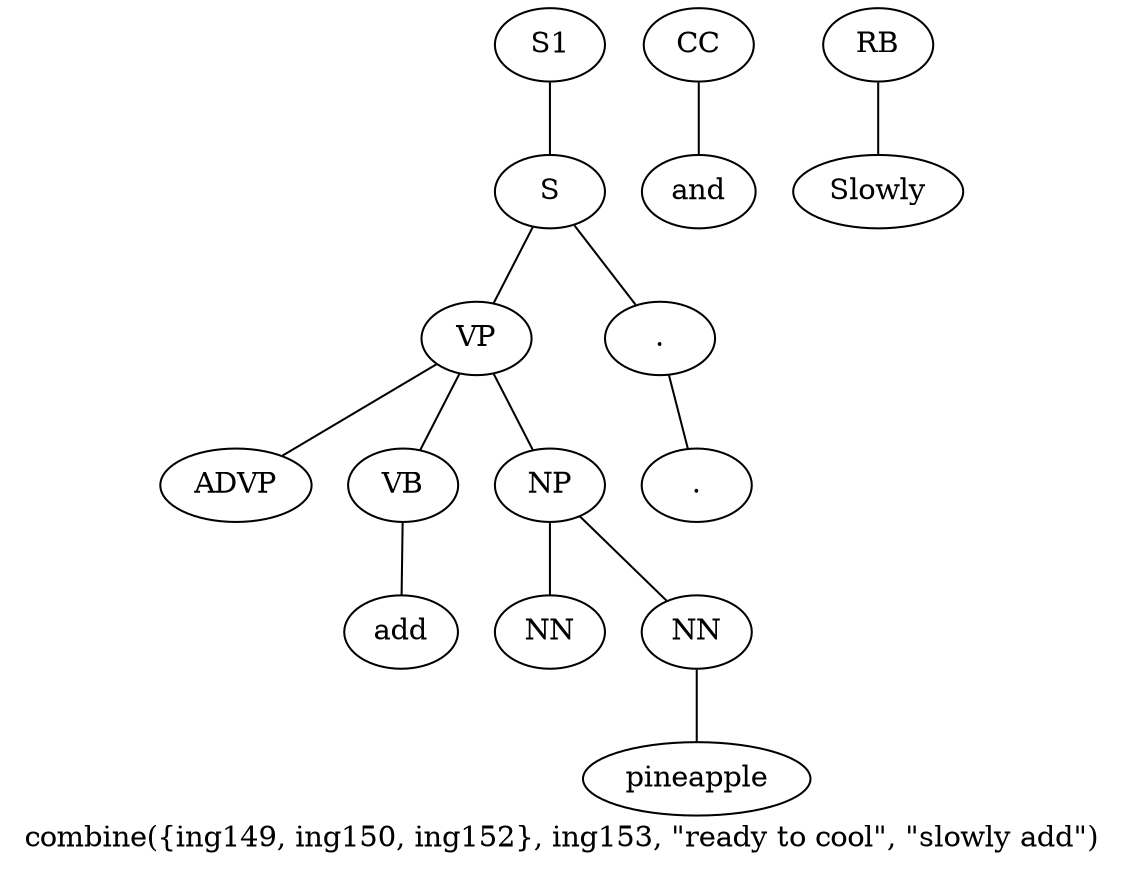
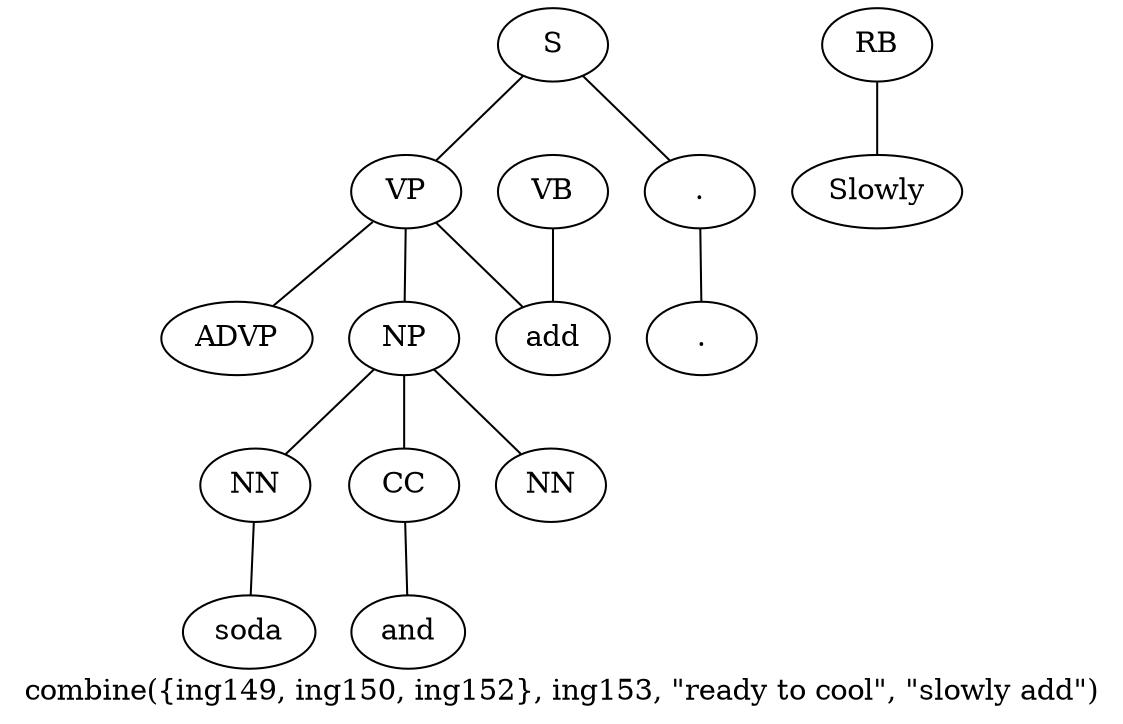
node "S1": removed
edge "NP" -- "CC": added
edge "VP" -- "VB": now "VP" -- "add"
node "soda": added
node "pineapple": removed
